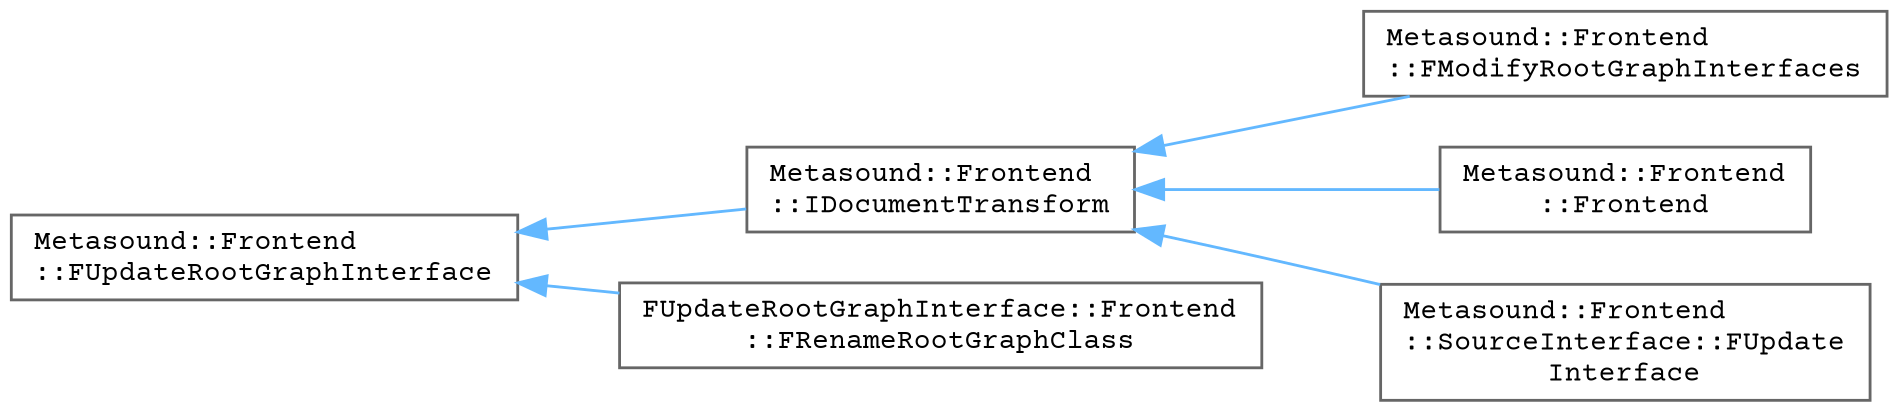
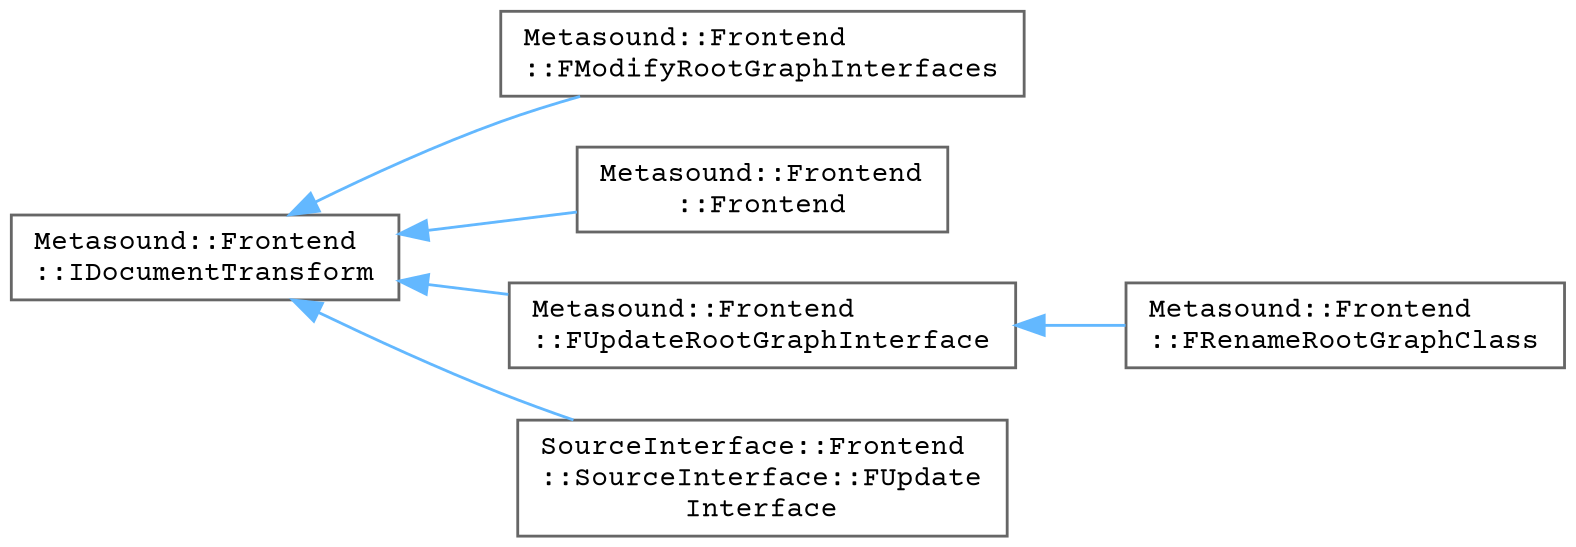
edge "Metasound::Frontend ::IDocumentTransform" -> "Metasound::Frontend ::FUpdateRootGraphInterface": reversed
node "FUpdateRootGraphInterface::Frontend ::FRenameRootGraphClass": label "FUpdateRootGraphInterface::Frontend ::FRenameRootGraphClass" -> "Metasound::Frontend ::FRenameRootGraphClass"
node "Metasound::Frontend ::SourceInterface::FUpdate Interface": label "Metasound::Frontend ::SourceInterface::FUpdate Interface" -> "SourceInterface::Frontend ::SourceInterface::FUpdate Interface"
